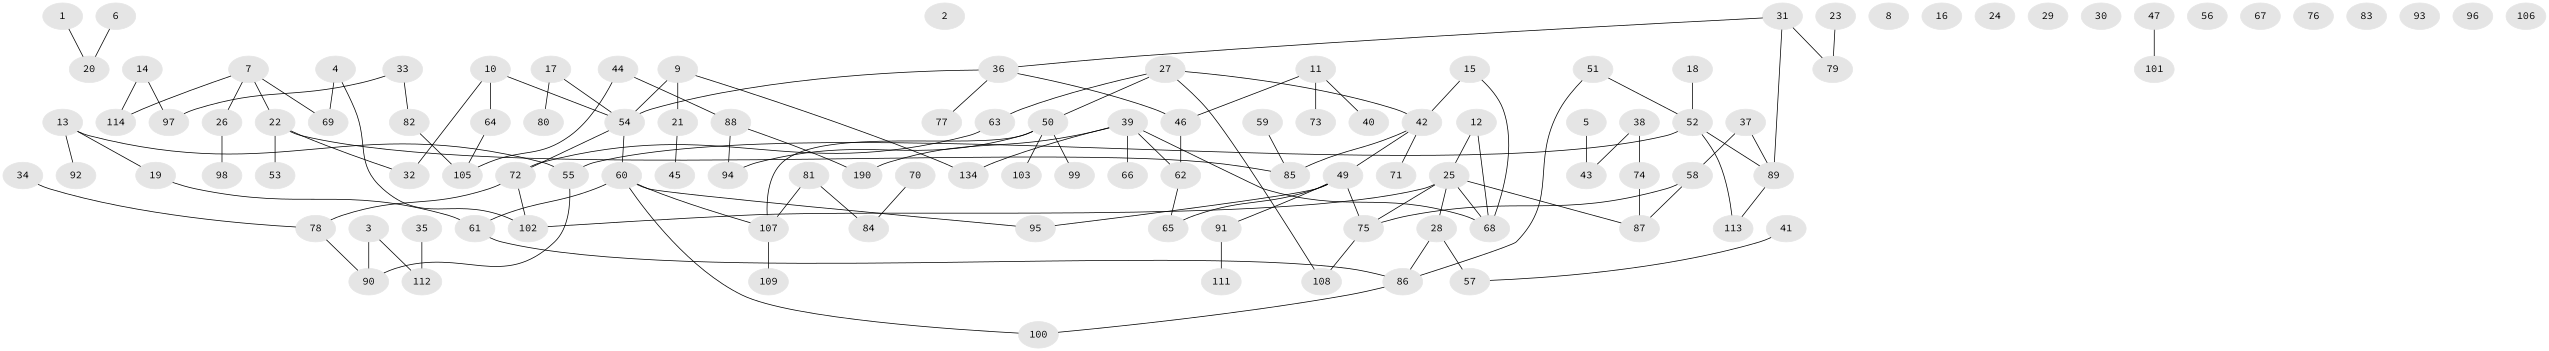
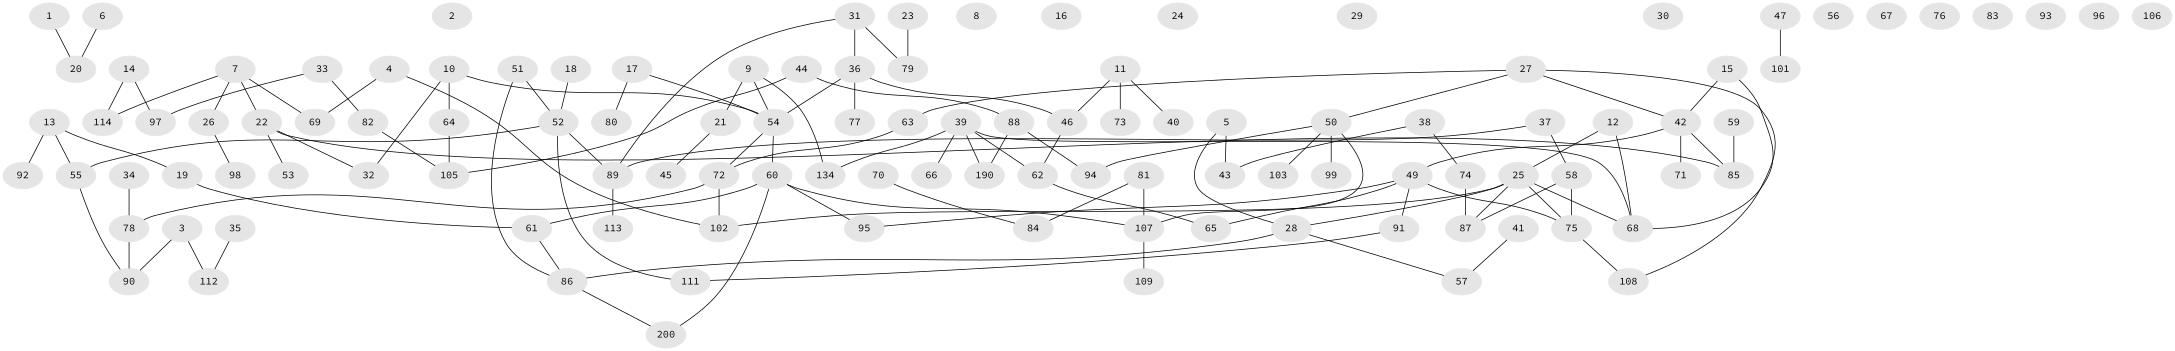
edge "52" -- "113": now "52" -- "111"
edge "5" -- "28": added
node "100": label "100" -> "200"
